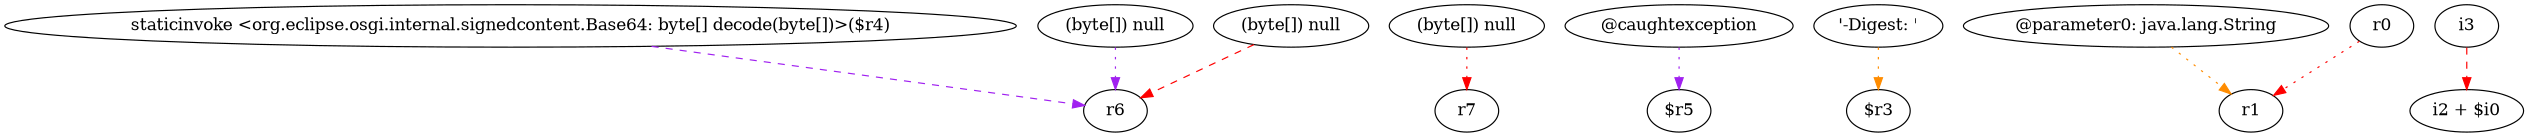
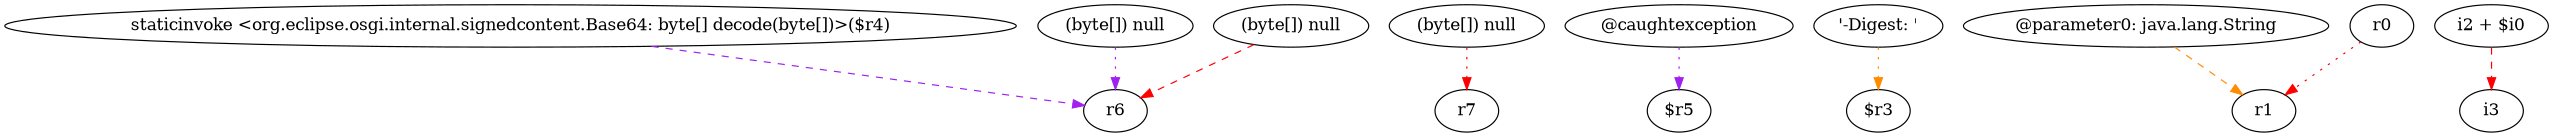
edge "i3" -> "i2 + $i0": reversed
edge "@parameter0: java.lang.String" -> "r1": style dotted -> dashed
